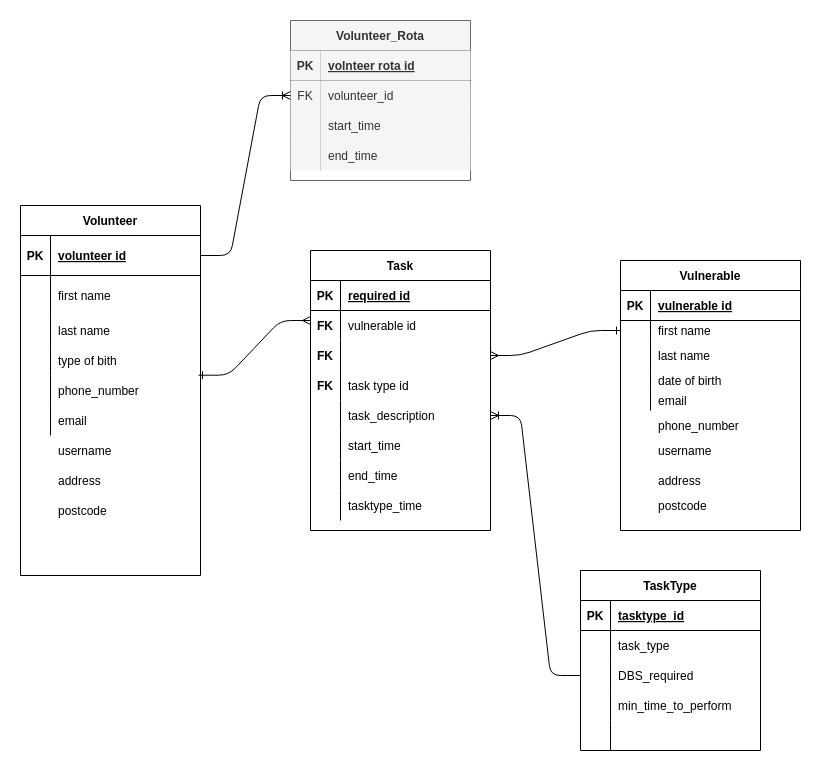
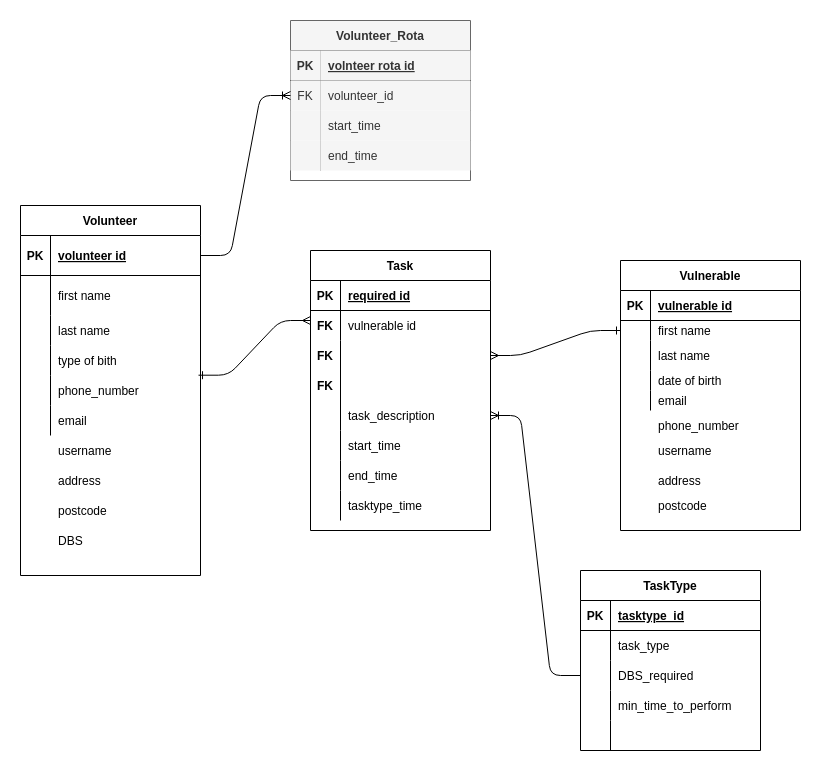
node "task type id": removed
node "DBS": added
